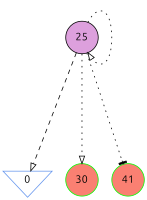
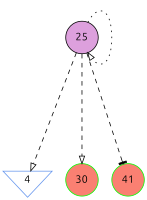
edge "25" -> "30": style dotted -> dashed
edge "25" -> "41": style dotted -> dashed
node "0": label "0" -> "4"
